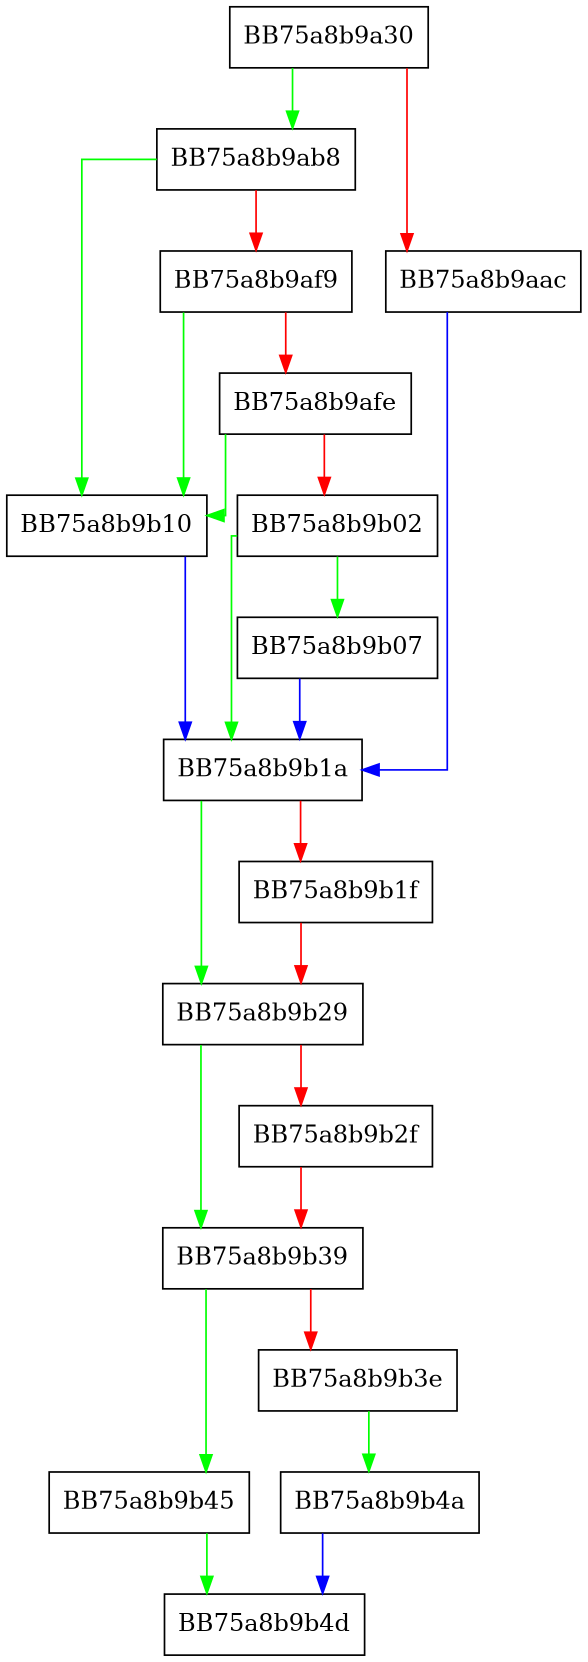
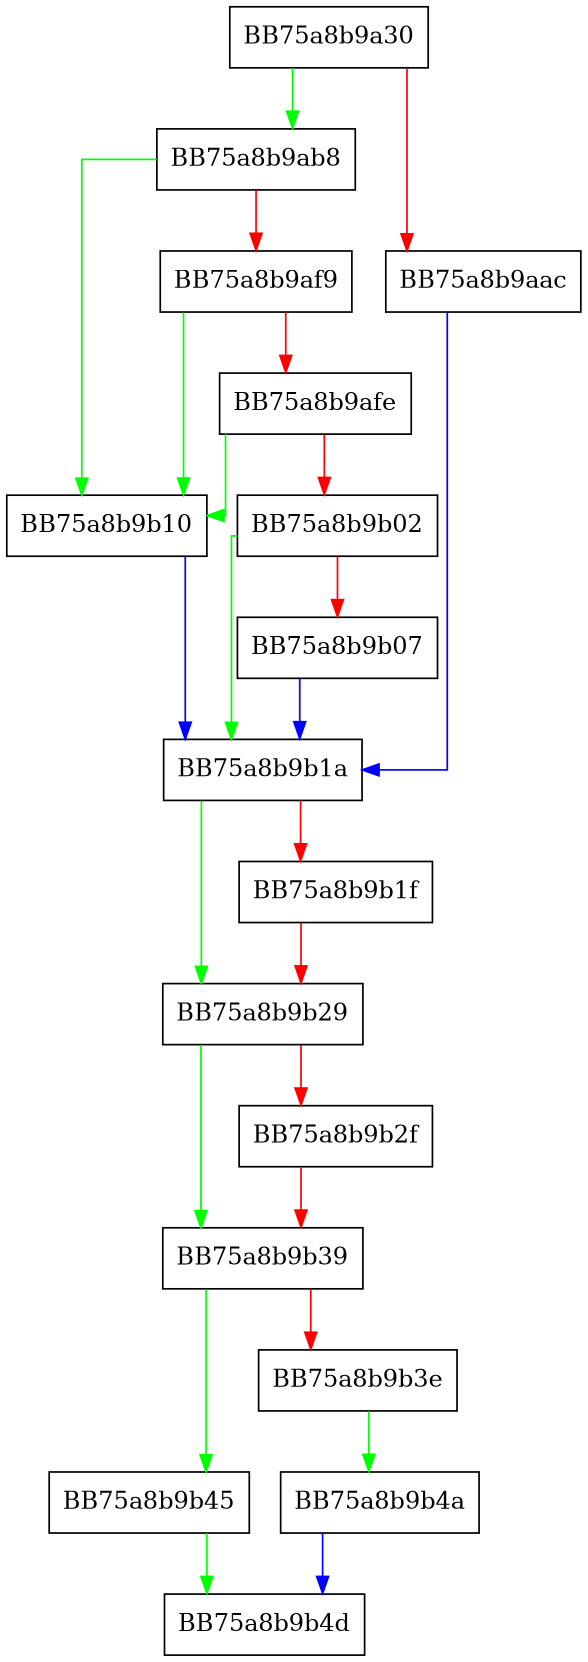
edge "BB75a8b9b02" -> "BB75a8b9b07": color green -> red
